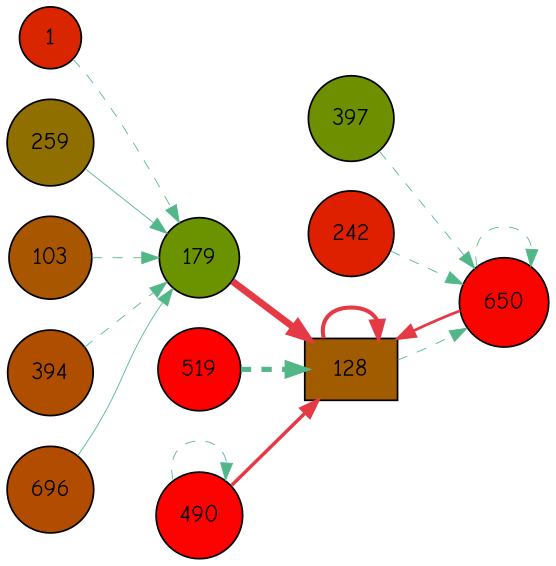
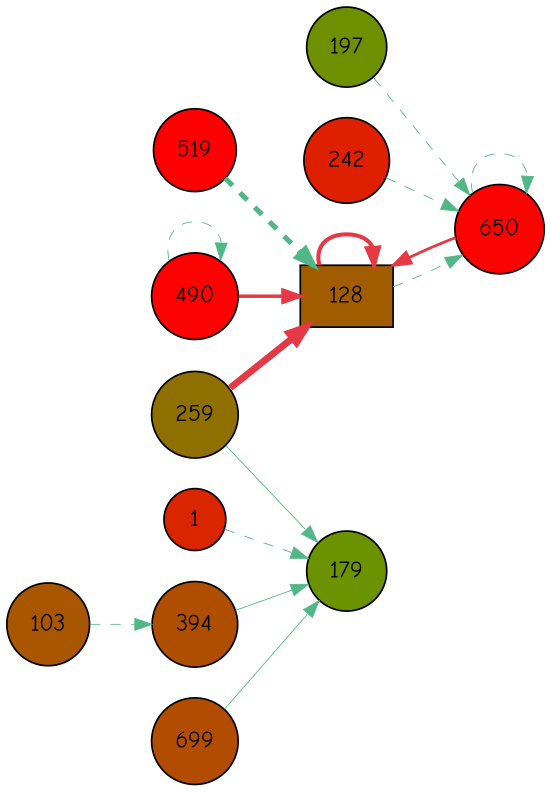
node "397": label "397" -> "197"
edge "103" -> "179": now "103" -> "394"
edge "179" -> "128": now "259" -> "128"
edge "394" -> "179": style dashed -> solid
node "696": label "696" -> "699"
